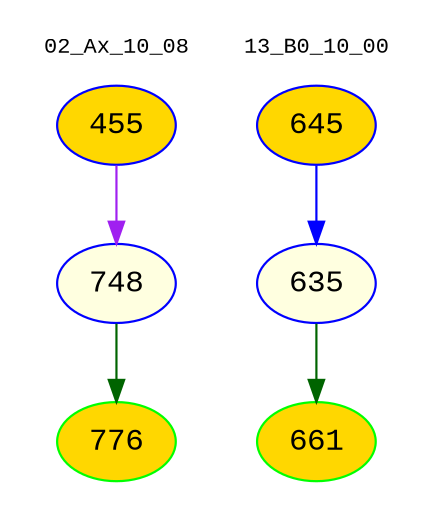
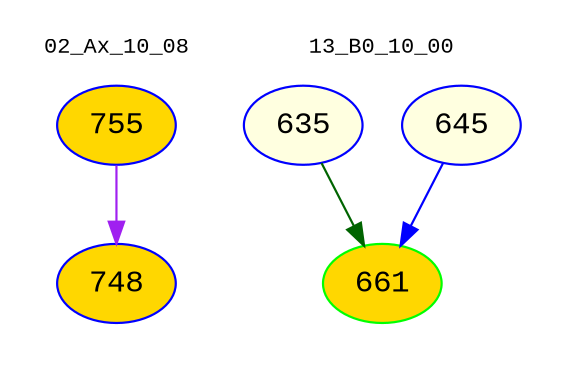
node "455": label "455" -> "755"
node "645": fillcolor gold -> lightyellow
edge "645" -> "635": now "645" -> "661"
node "748": fillcolor lightyellow -> gold
node "776": removed
